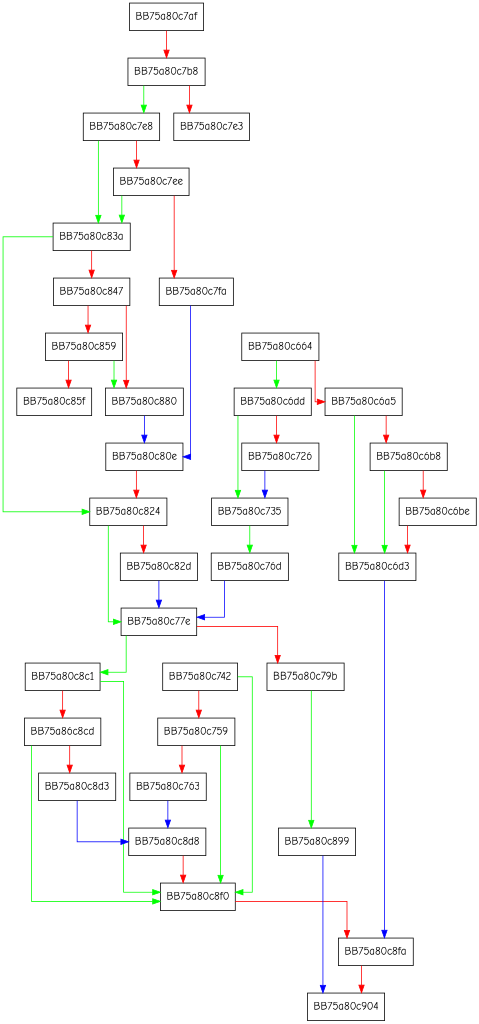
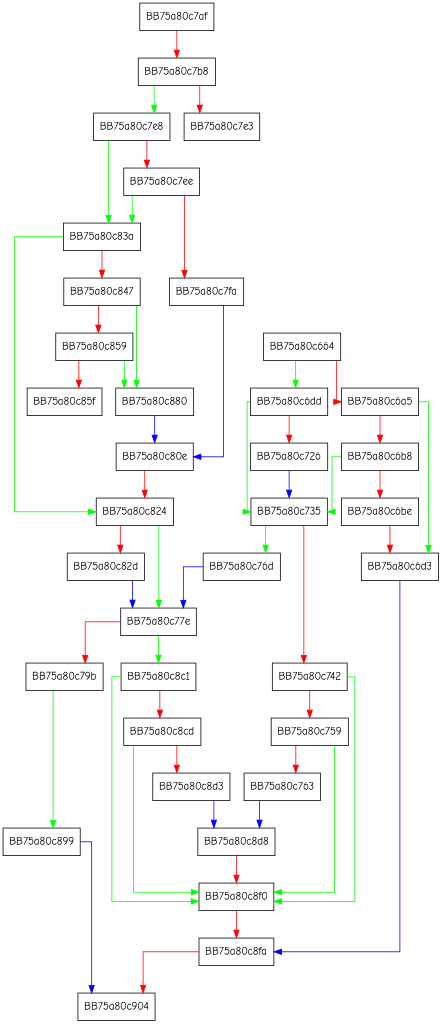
edge "BB75a80c847" -> "BB75a80c880": color red -> green
edge "BB75a80c6b8" -> "BB75a80c6d3": now "BB75a80c6b8" -> "BB75a80c735"
edge "BB75a80c735" -> "BB75a80c742": added
node "BB75a86c8cd": label "BB75a86c8cd" -> "BB75a80c8cd"
